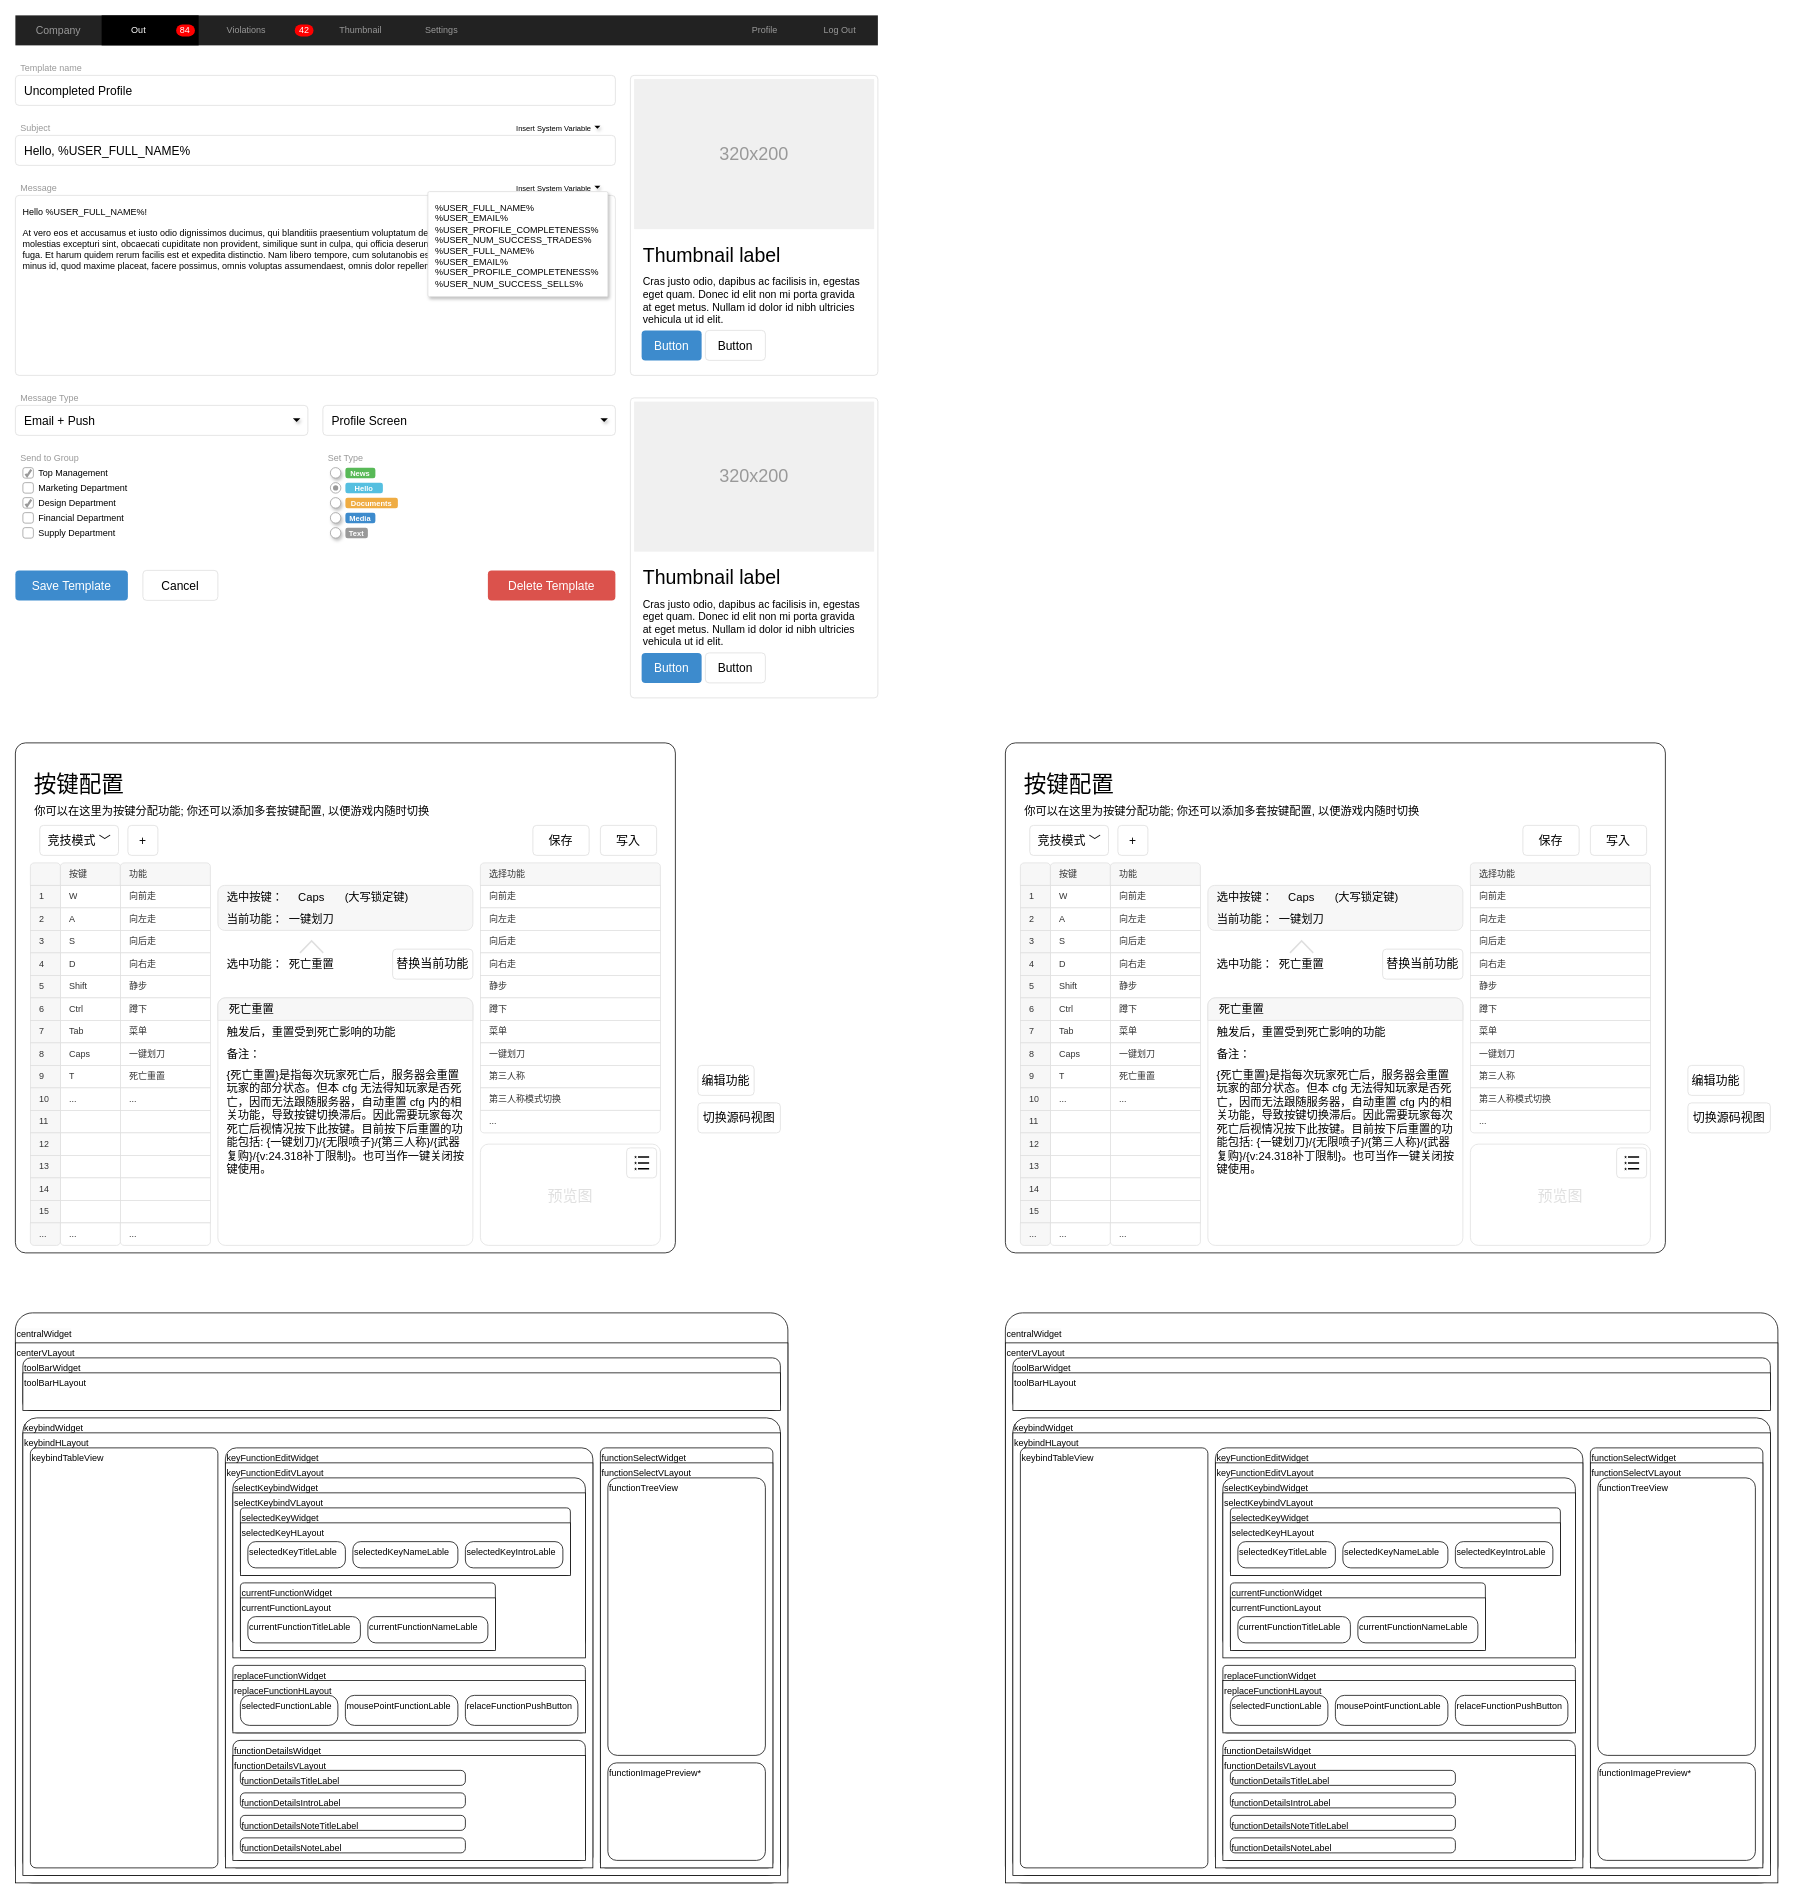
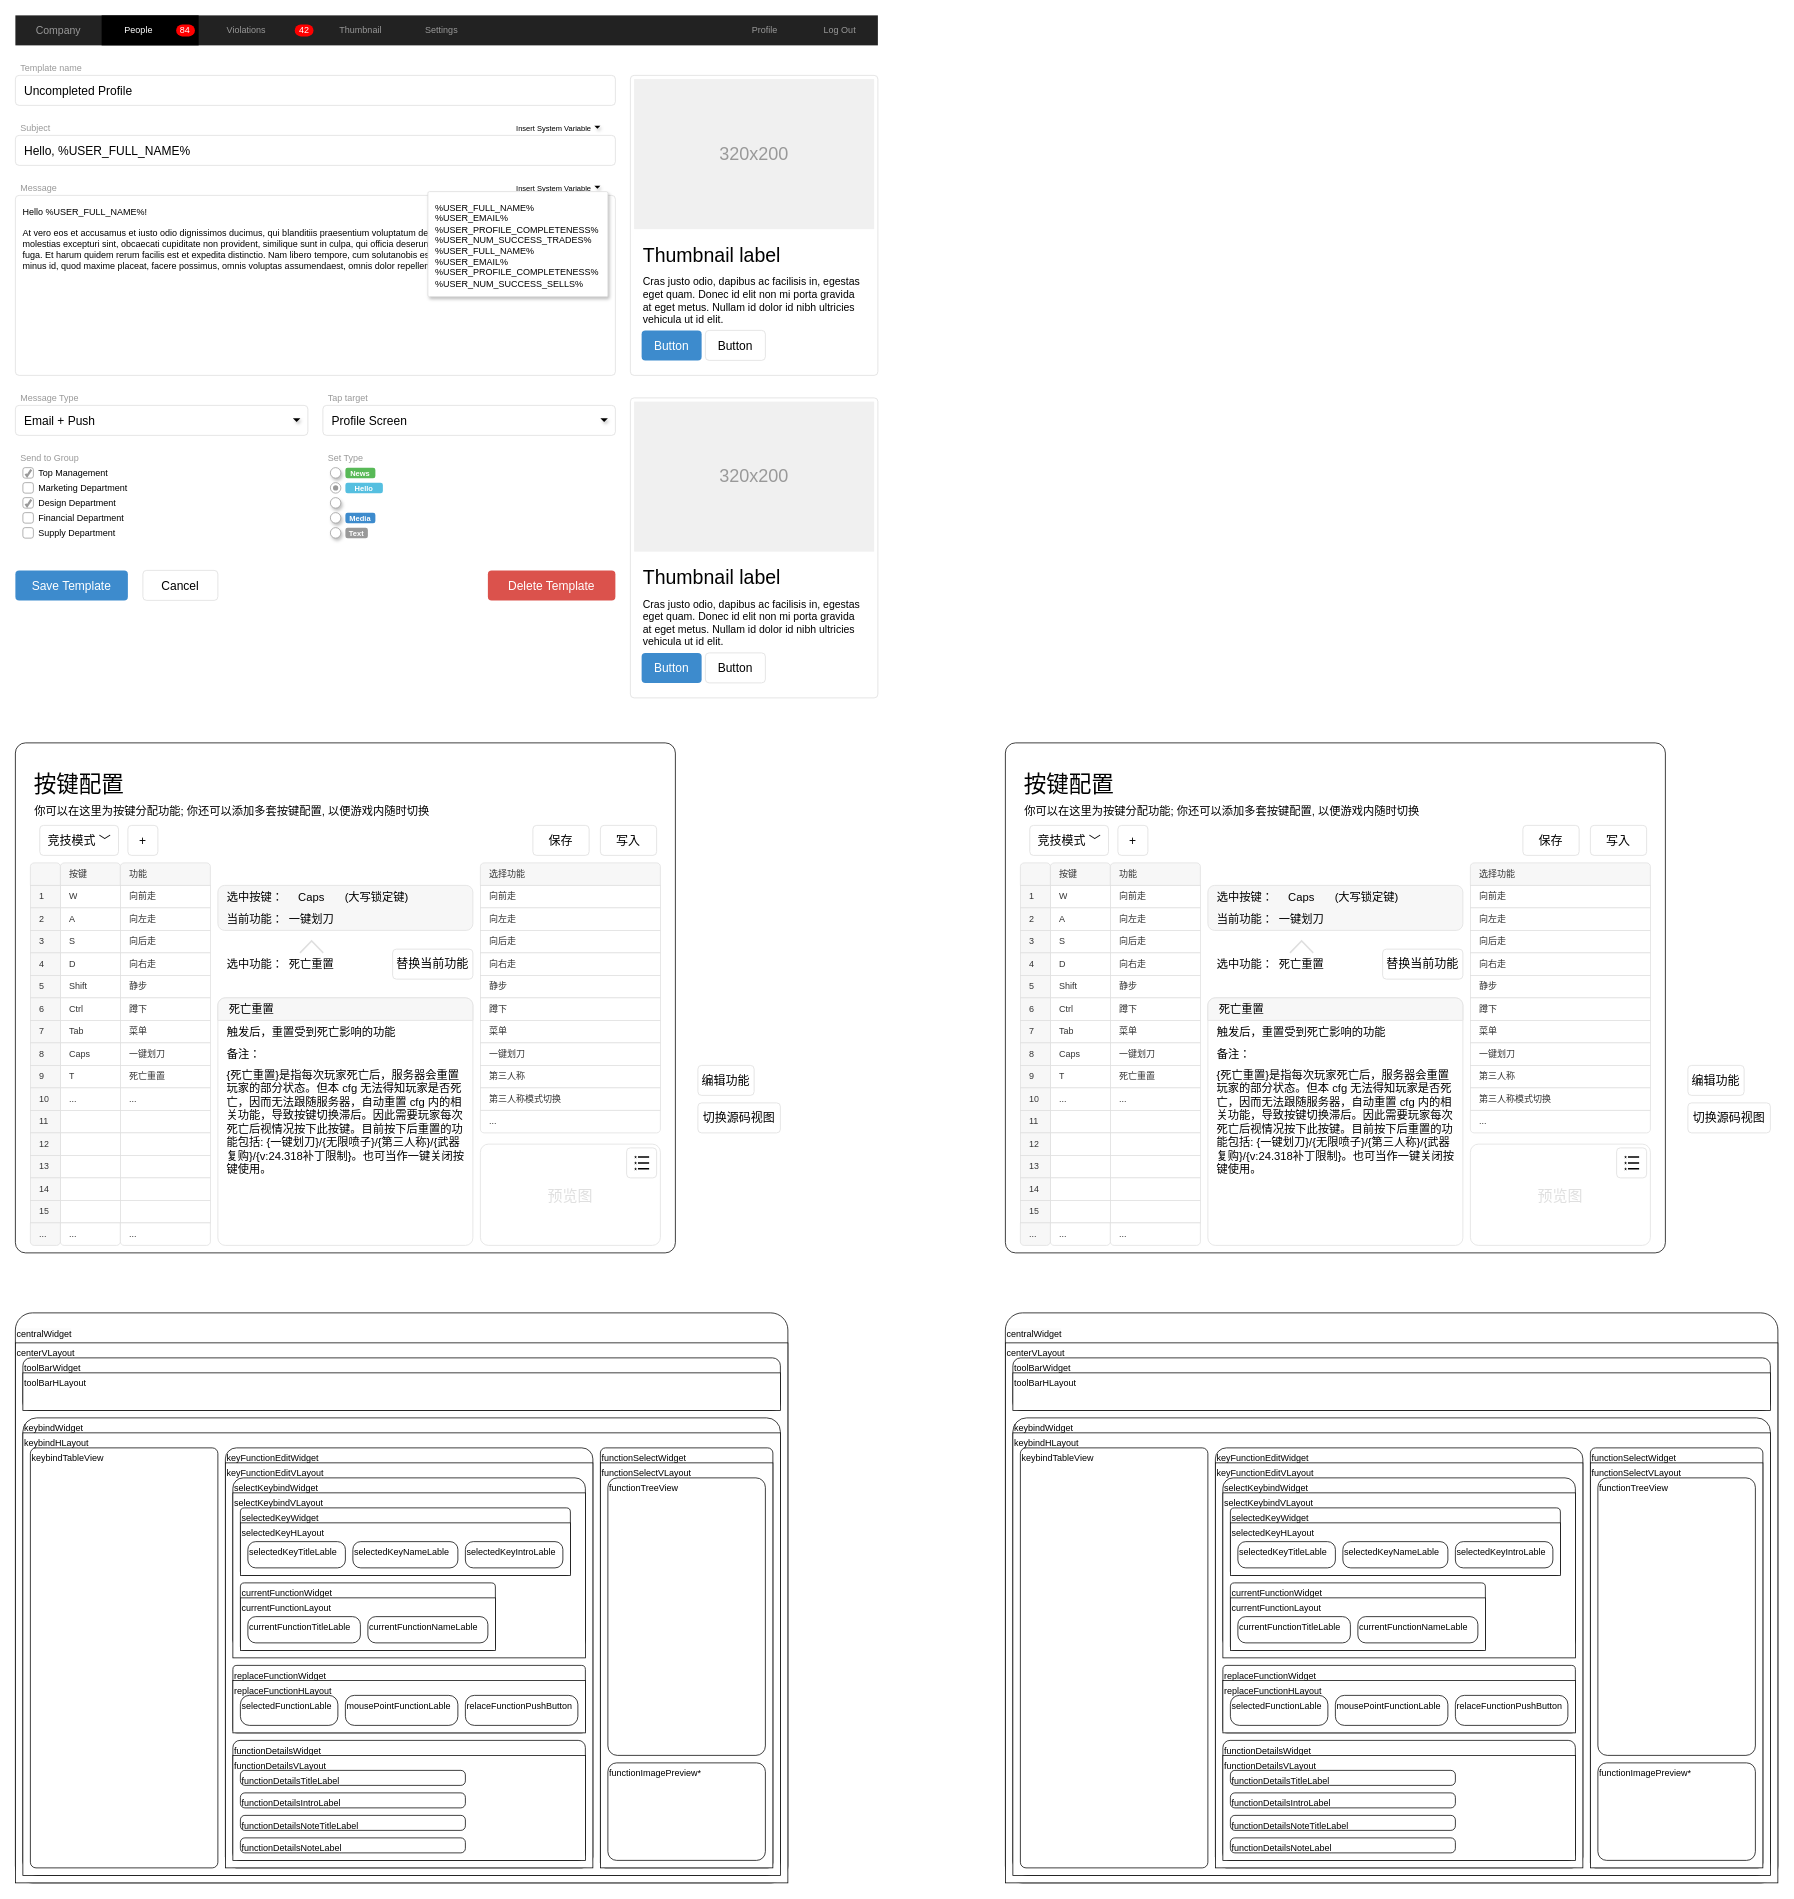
node "Out": label "Out" -> "People"
node "Tap target": added
node "Documents": removed
